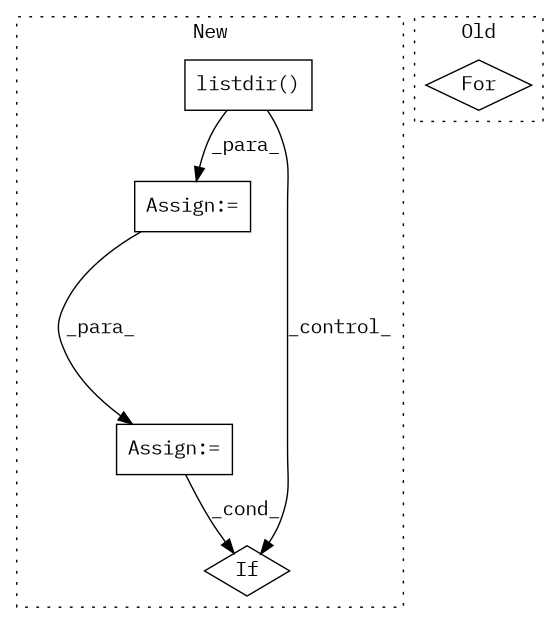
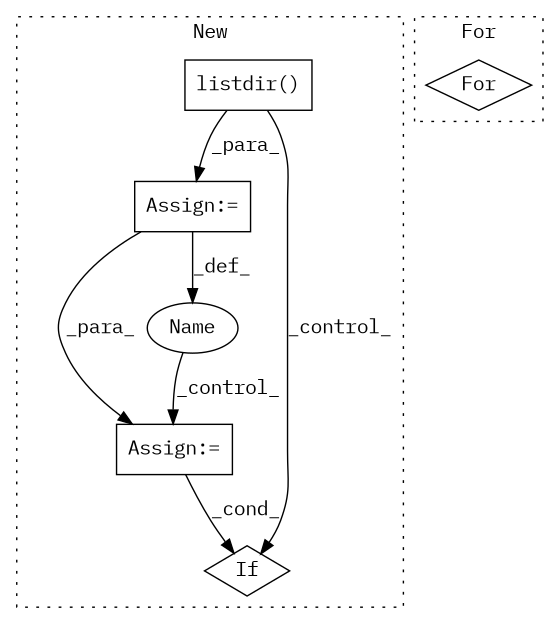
cluster "Old": label "Old" -> "For"
node "Name": added
